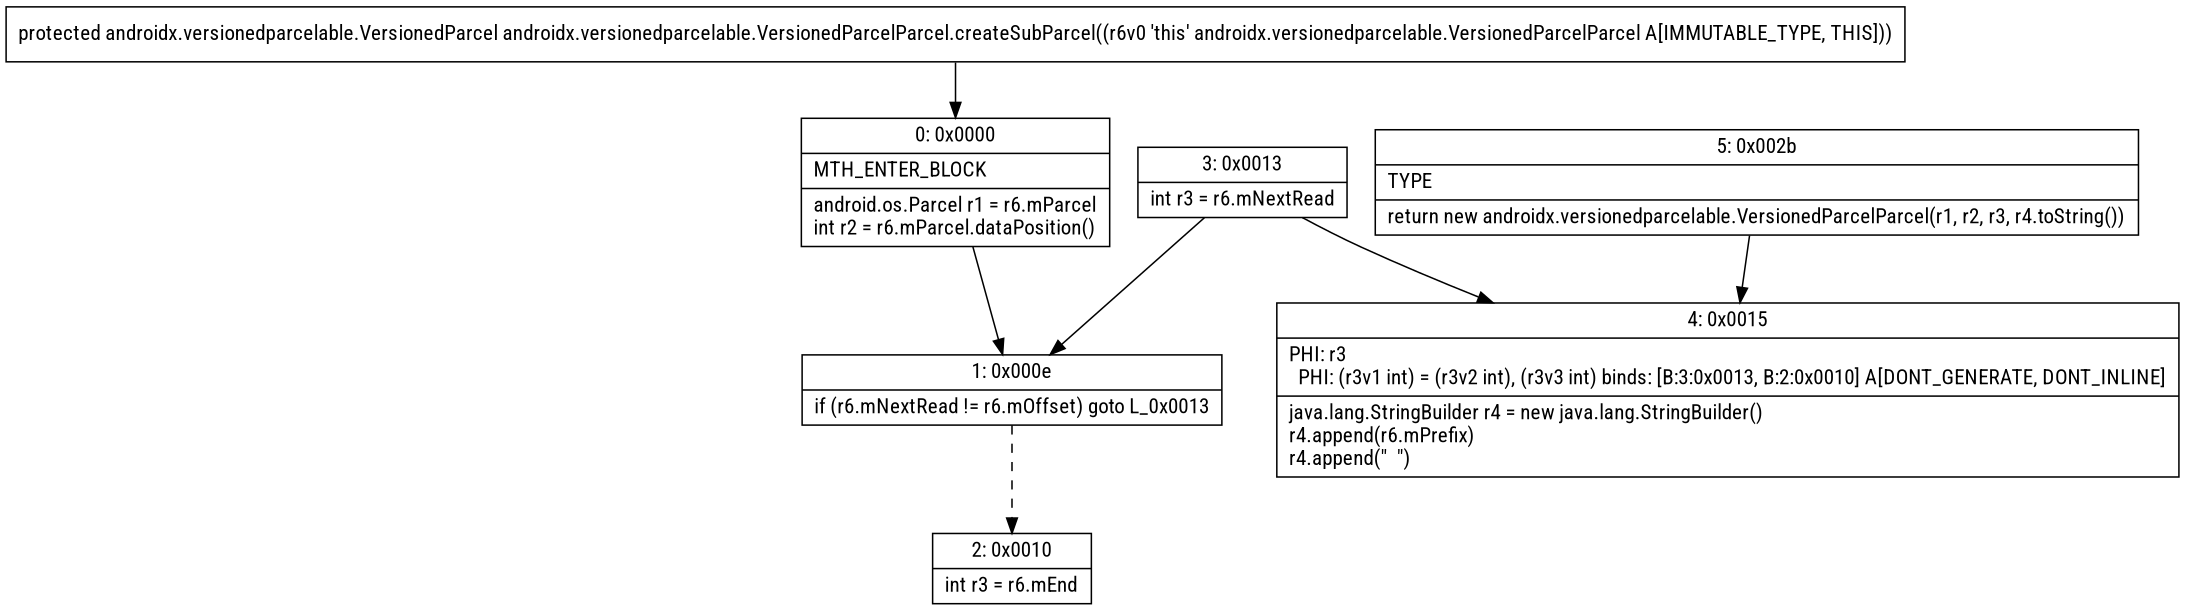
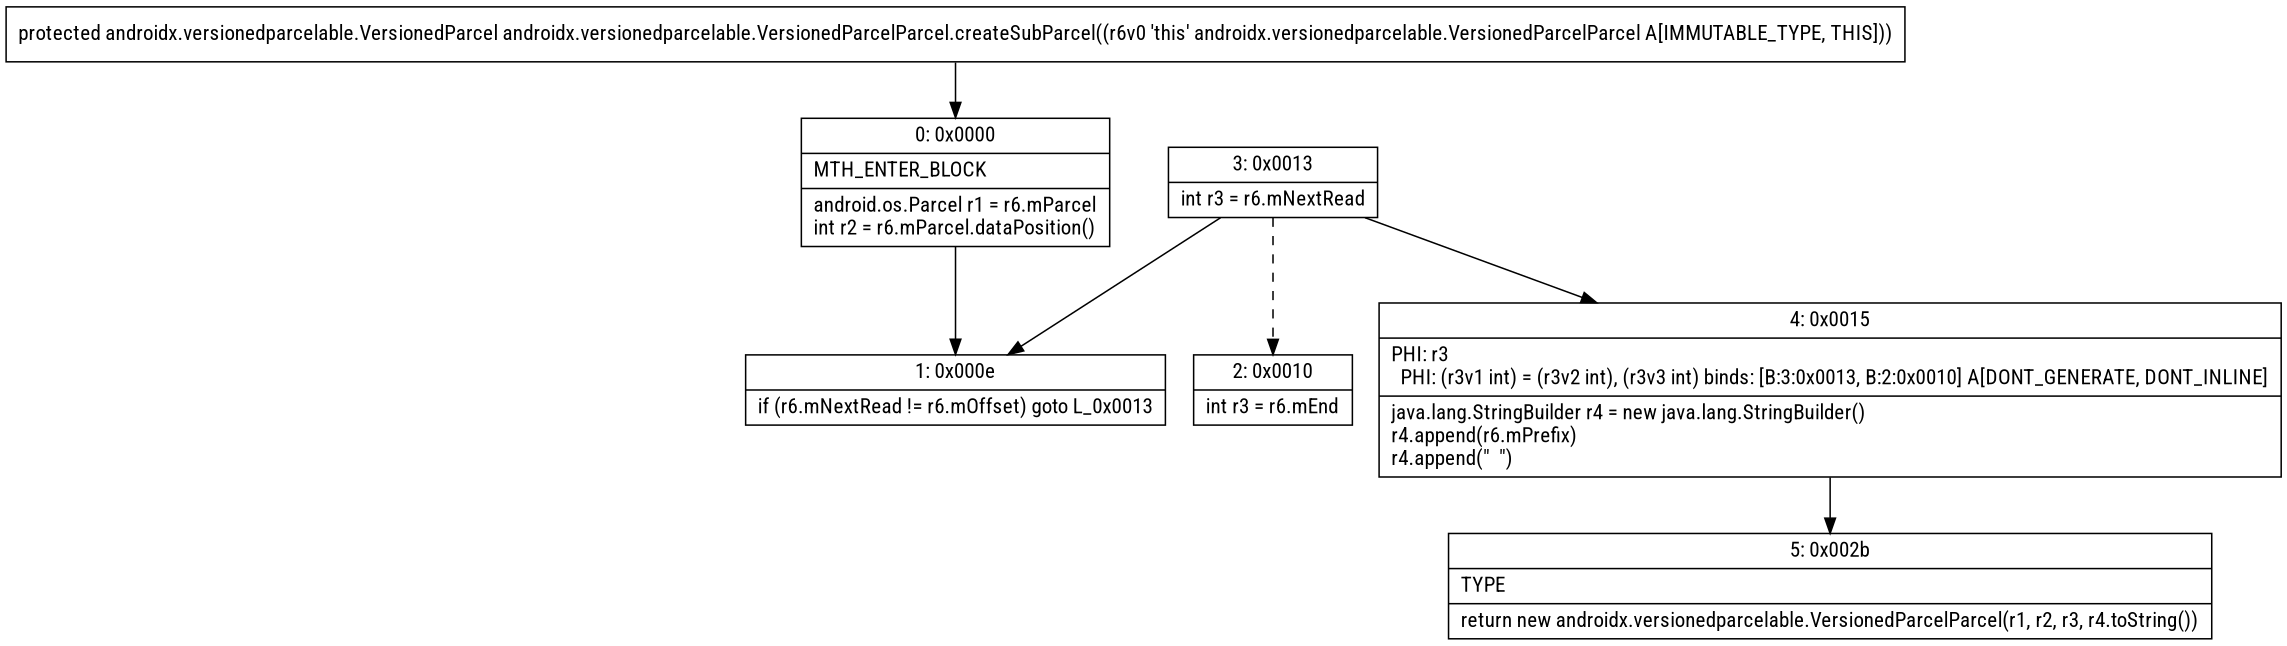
edge "5: 0x002b" -> "4: 0x0015": reversed
edge "1: 0x000e" -> "2: 0x0010": now "3: 0x0013" -> "2: 0x0010"
